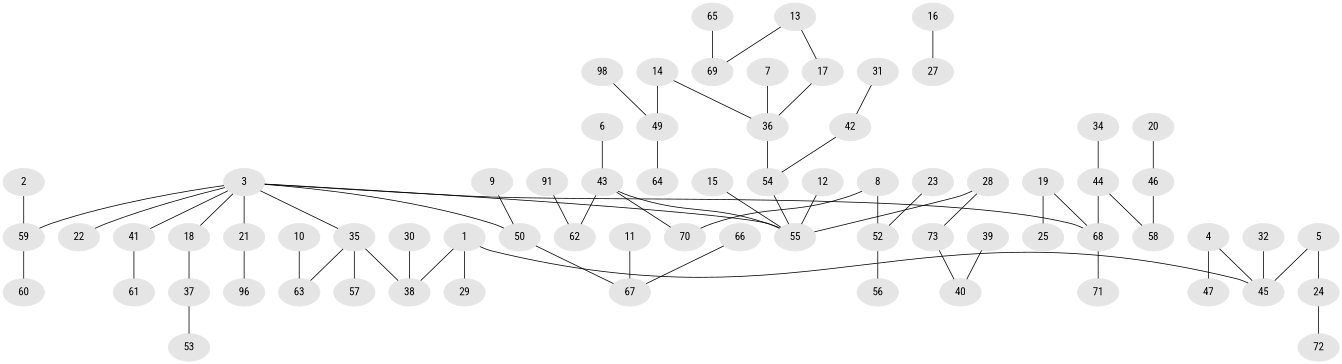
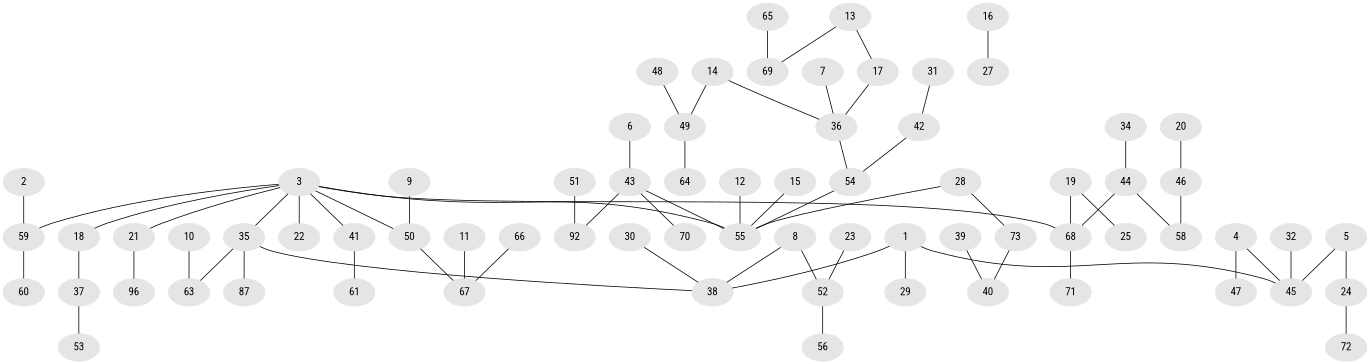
node "98": label "98" -> "48"
node "91": label "91" -> "51"
edge "8" -- "70": now "8" -- "38"
node "62": label "62" -> "92"
node "57": label "57" -> "87"
